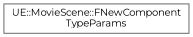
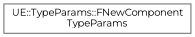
node "UE::MovieScene::FNewComponent TypeParams": label "UE::MovieScene::FNewComponent TypeParams" -> "UE::TypeParams::FNewComponent TypeParams"
